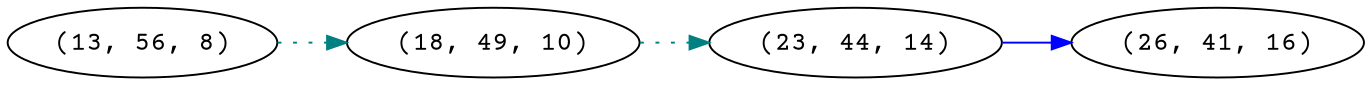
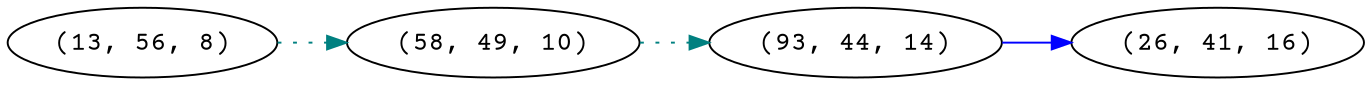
node "(18, 49, 10)": label "(18, 49, 10)" -> "(58, 49, 10)"
node "(23, 44, 14)": label "(23, 44, 14)" -> "(93, 44, 14)"
